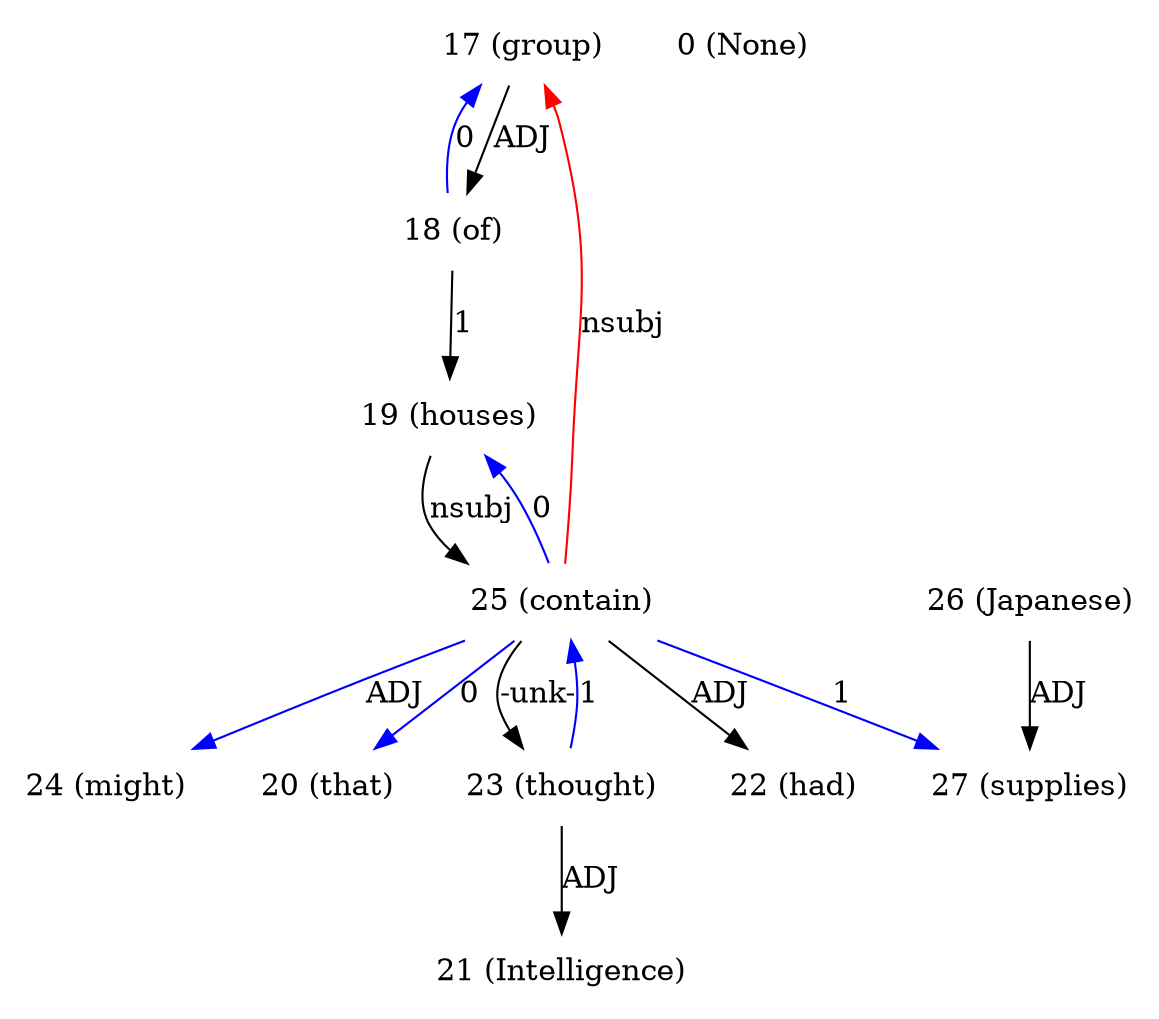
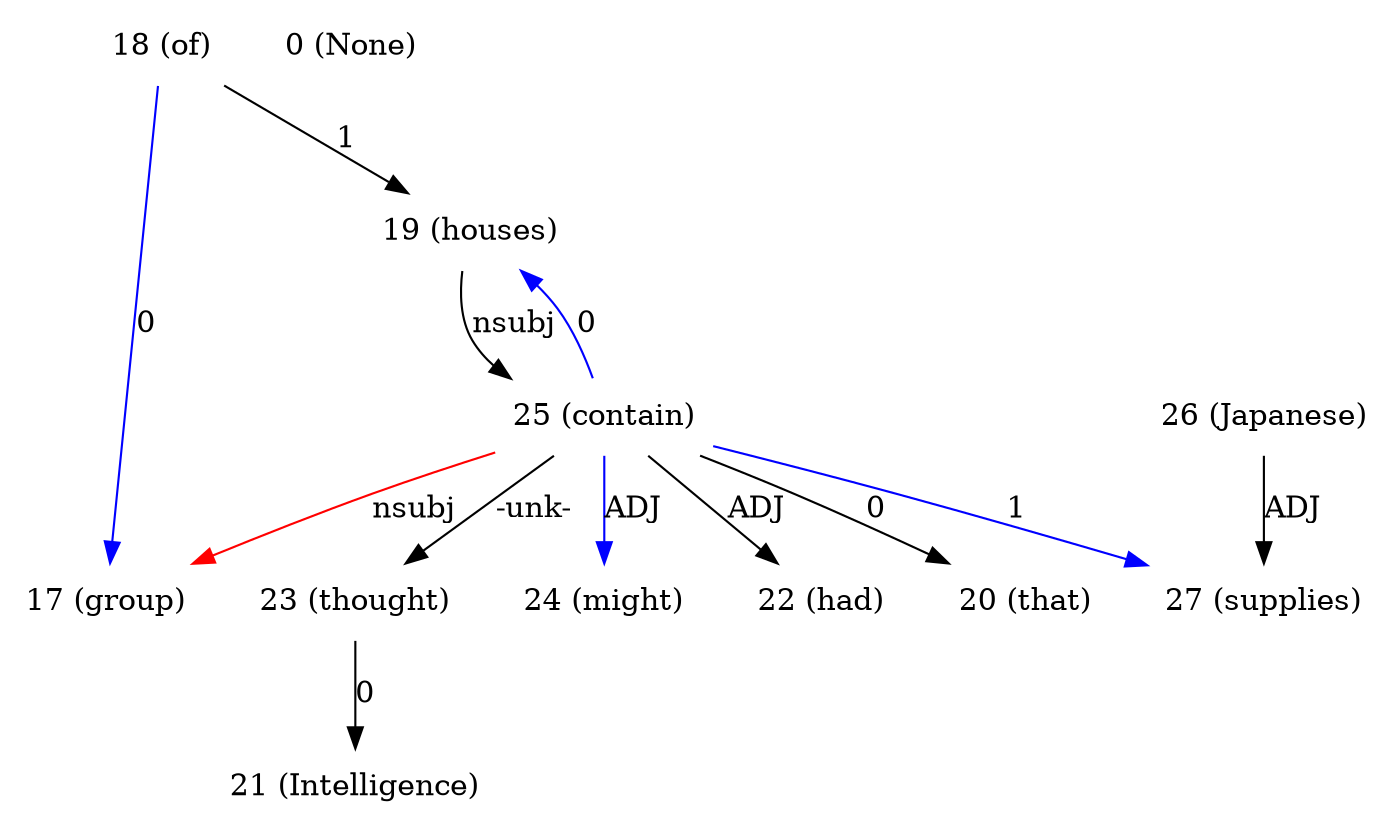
edge "17 (group)" -> "18 (of)": removed, label "ADJ"
edge "25 (contain)" -> "20 (that)": color blue -> black
edge "23 (thought)" -> "25 (contain)": removed, label "1"
edge "23 (thought)" -> "21 (Intelligence)": label "ADJ" -> "0"
